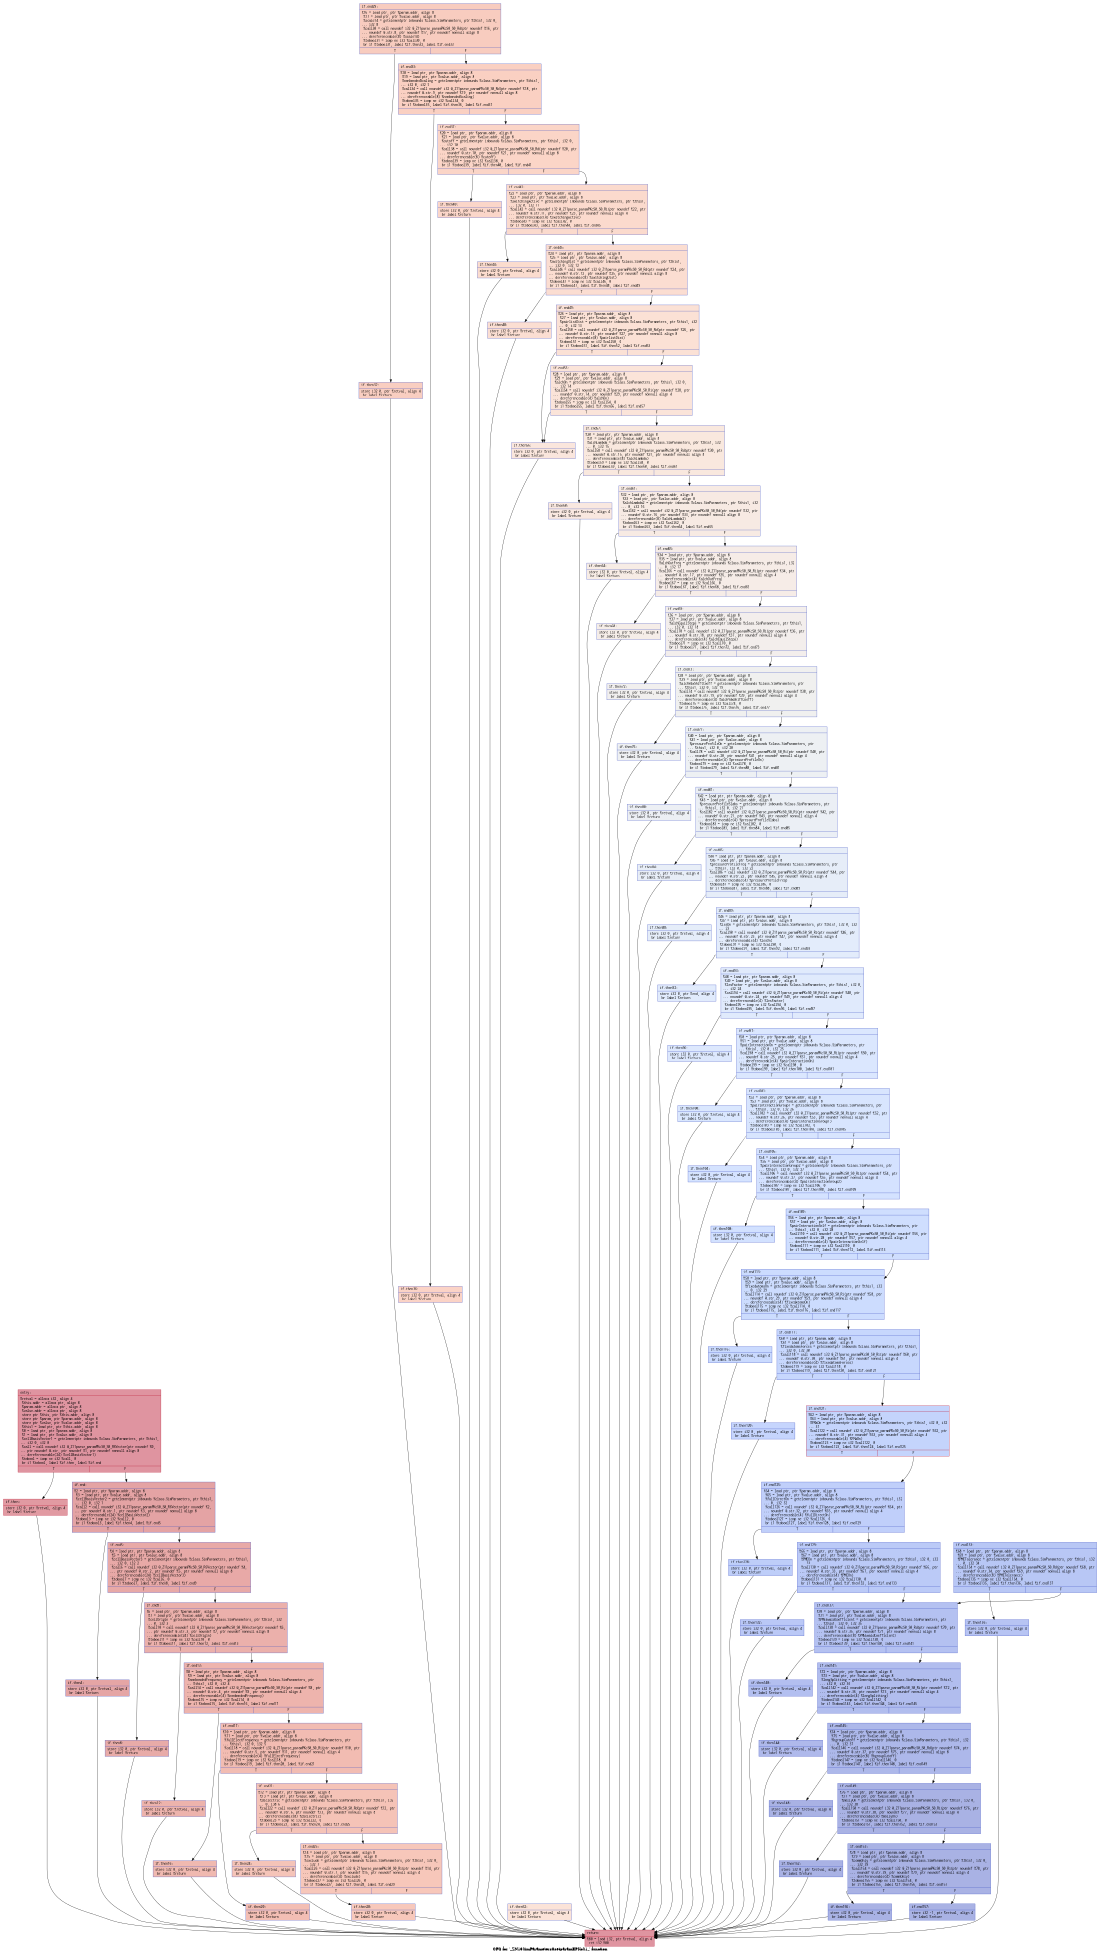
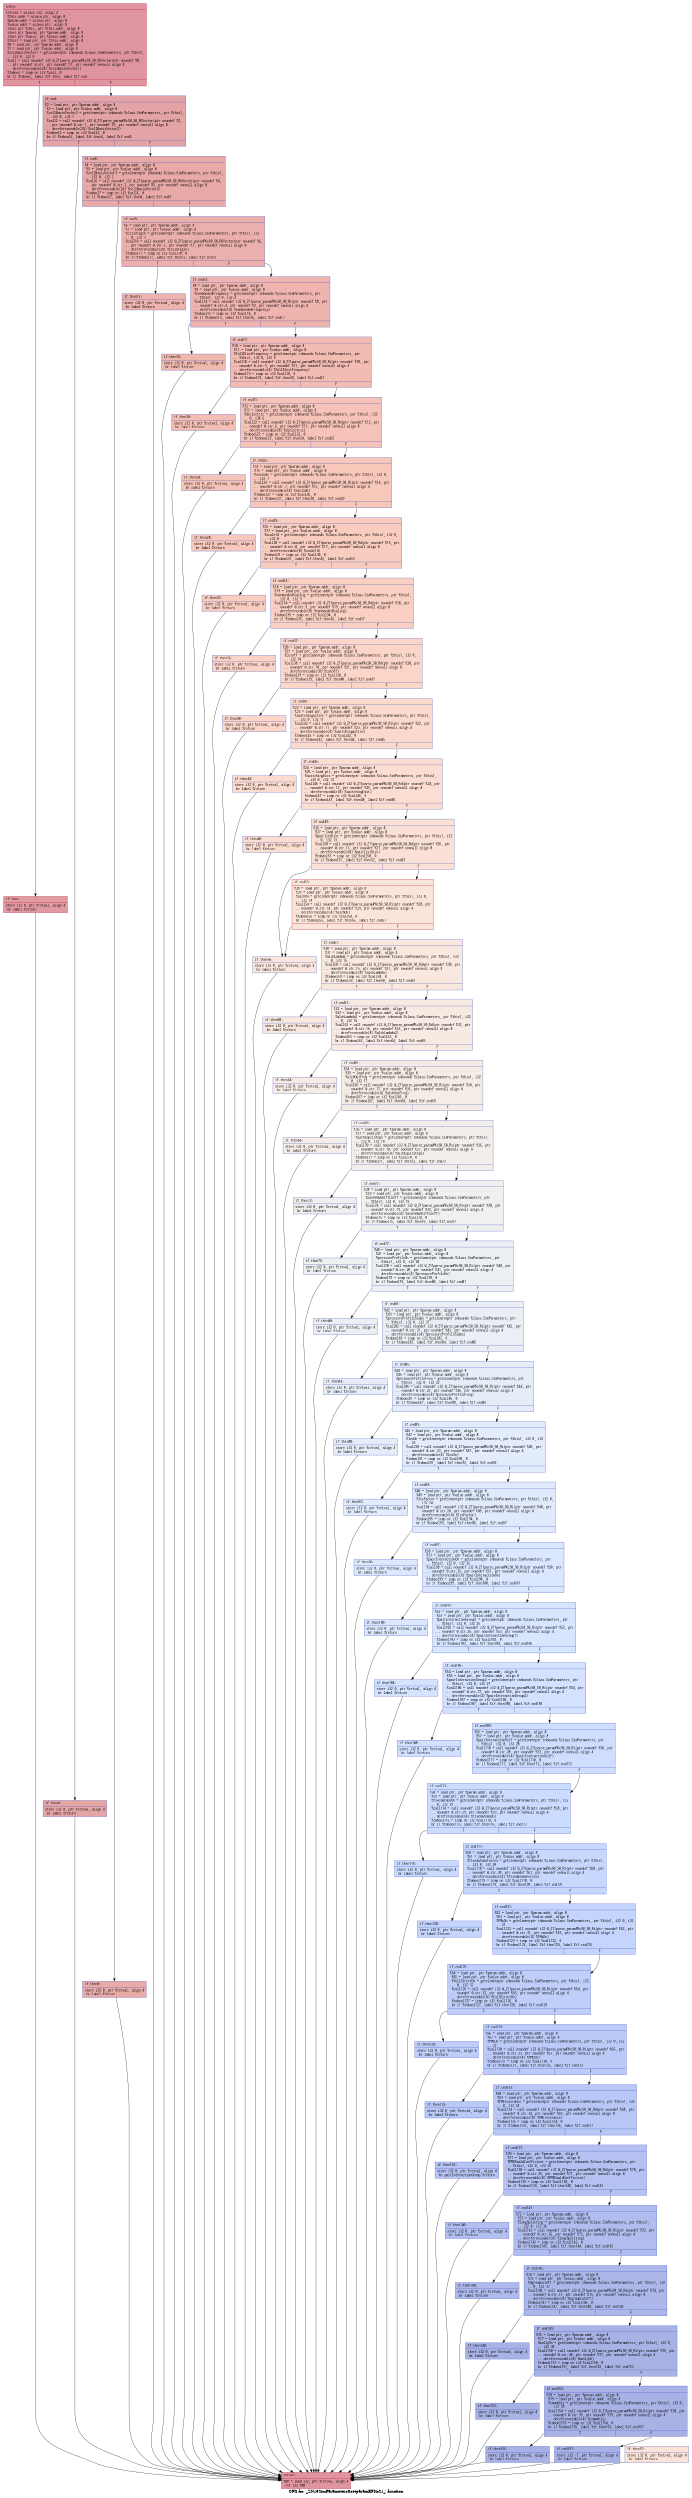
node "if.end53:": color #3d50c3ff -> #b70d28ff
edge "if.end25:" -> "if.end29:": added
node "if.then92:": text "store i32 0, ptr %end, align 4" -> "store i32 0, ptr %retval, align 4"
node "if.end121:": color #b70d28ff -> #3d50c3ff
edge "if.end129:" -> "if.end137:": now "if.end129:" -> "if.end133:"
node "if.then136:": text "br label %return" -> "br pairInteractionGroup %return"
